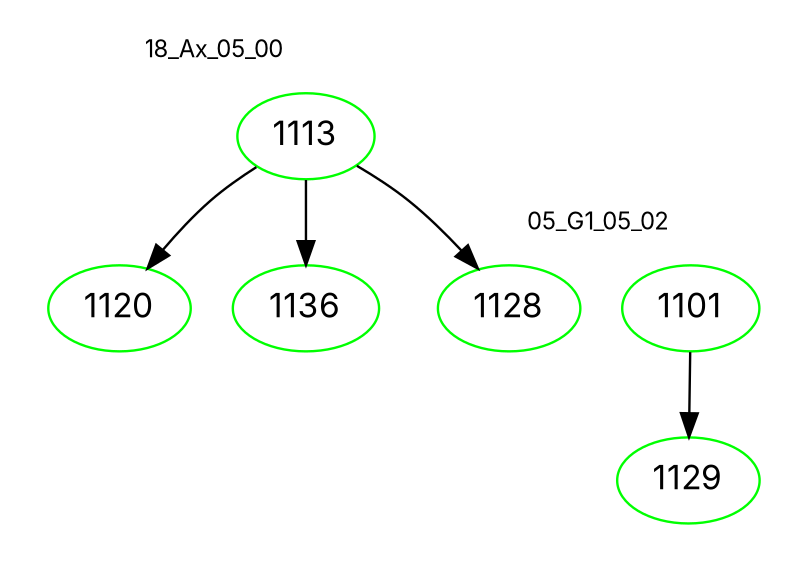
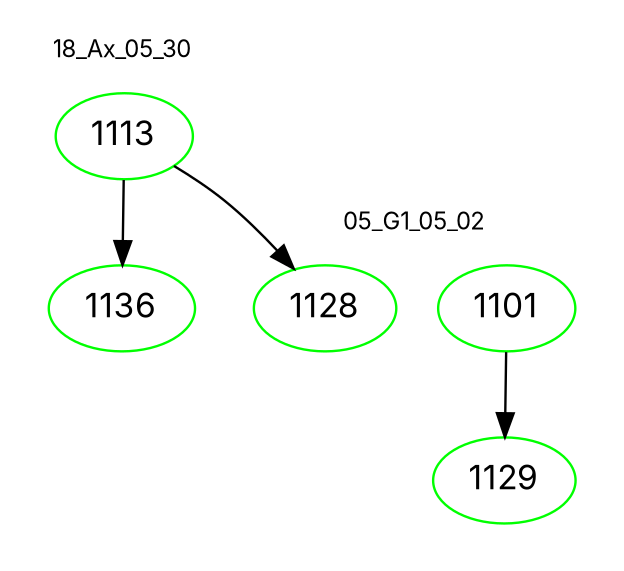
cluster "18_Ax_05_00": label "18_Ax_05_00" -> "18_Ax_05_30"
node "1120": removed
